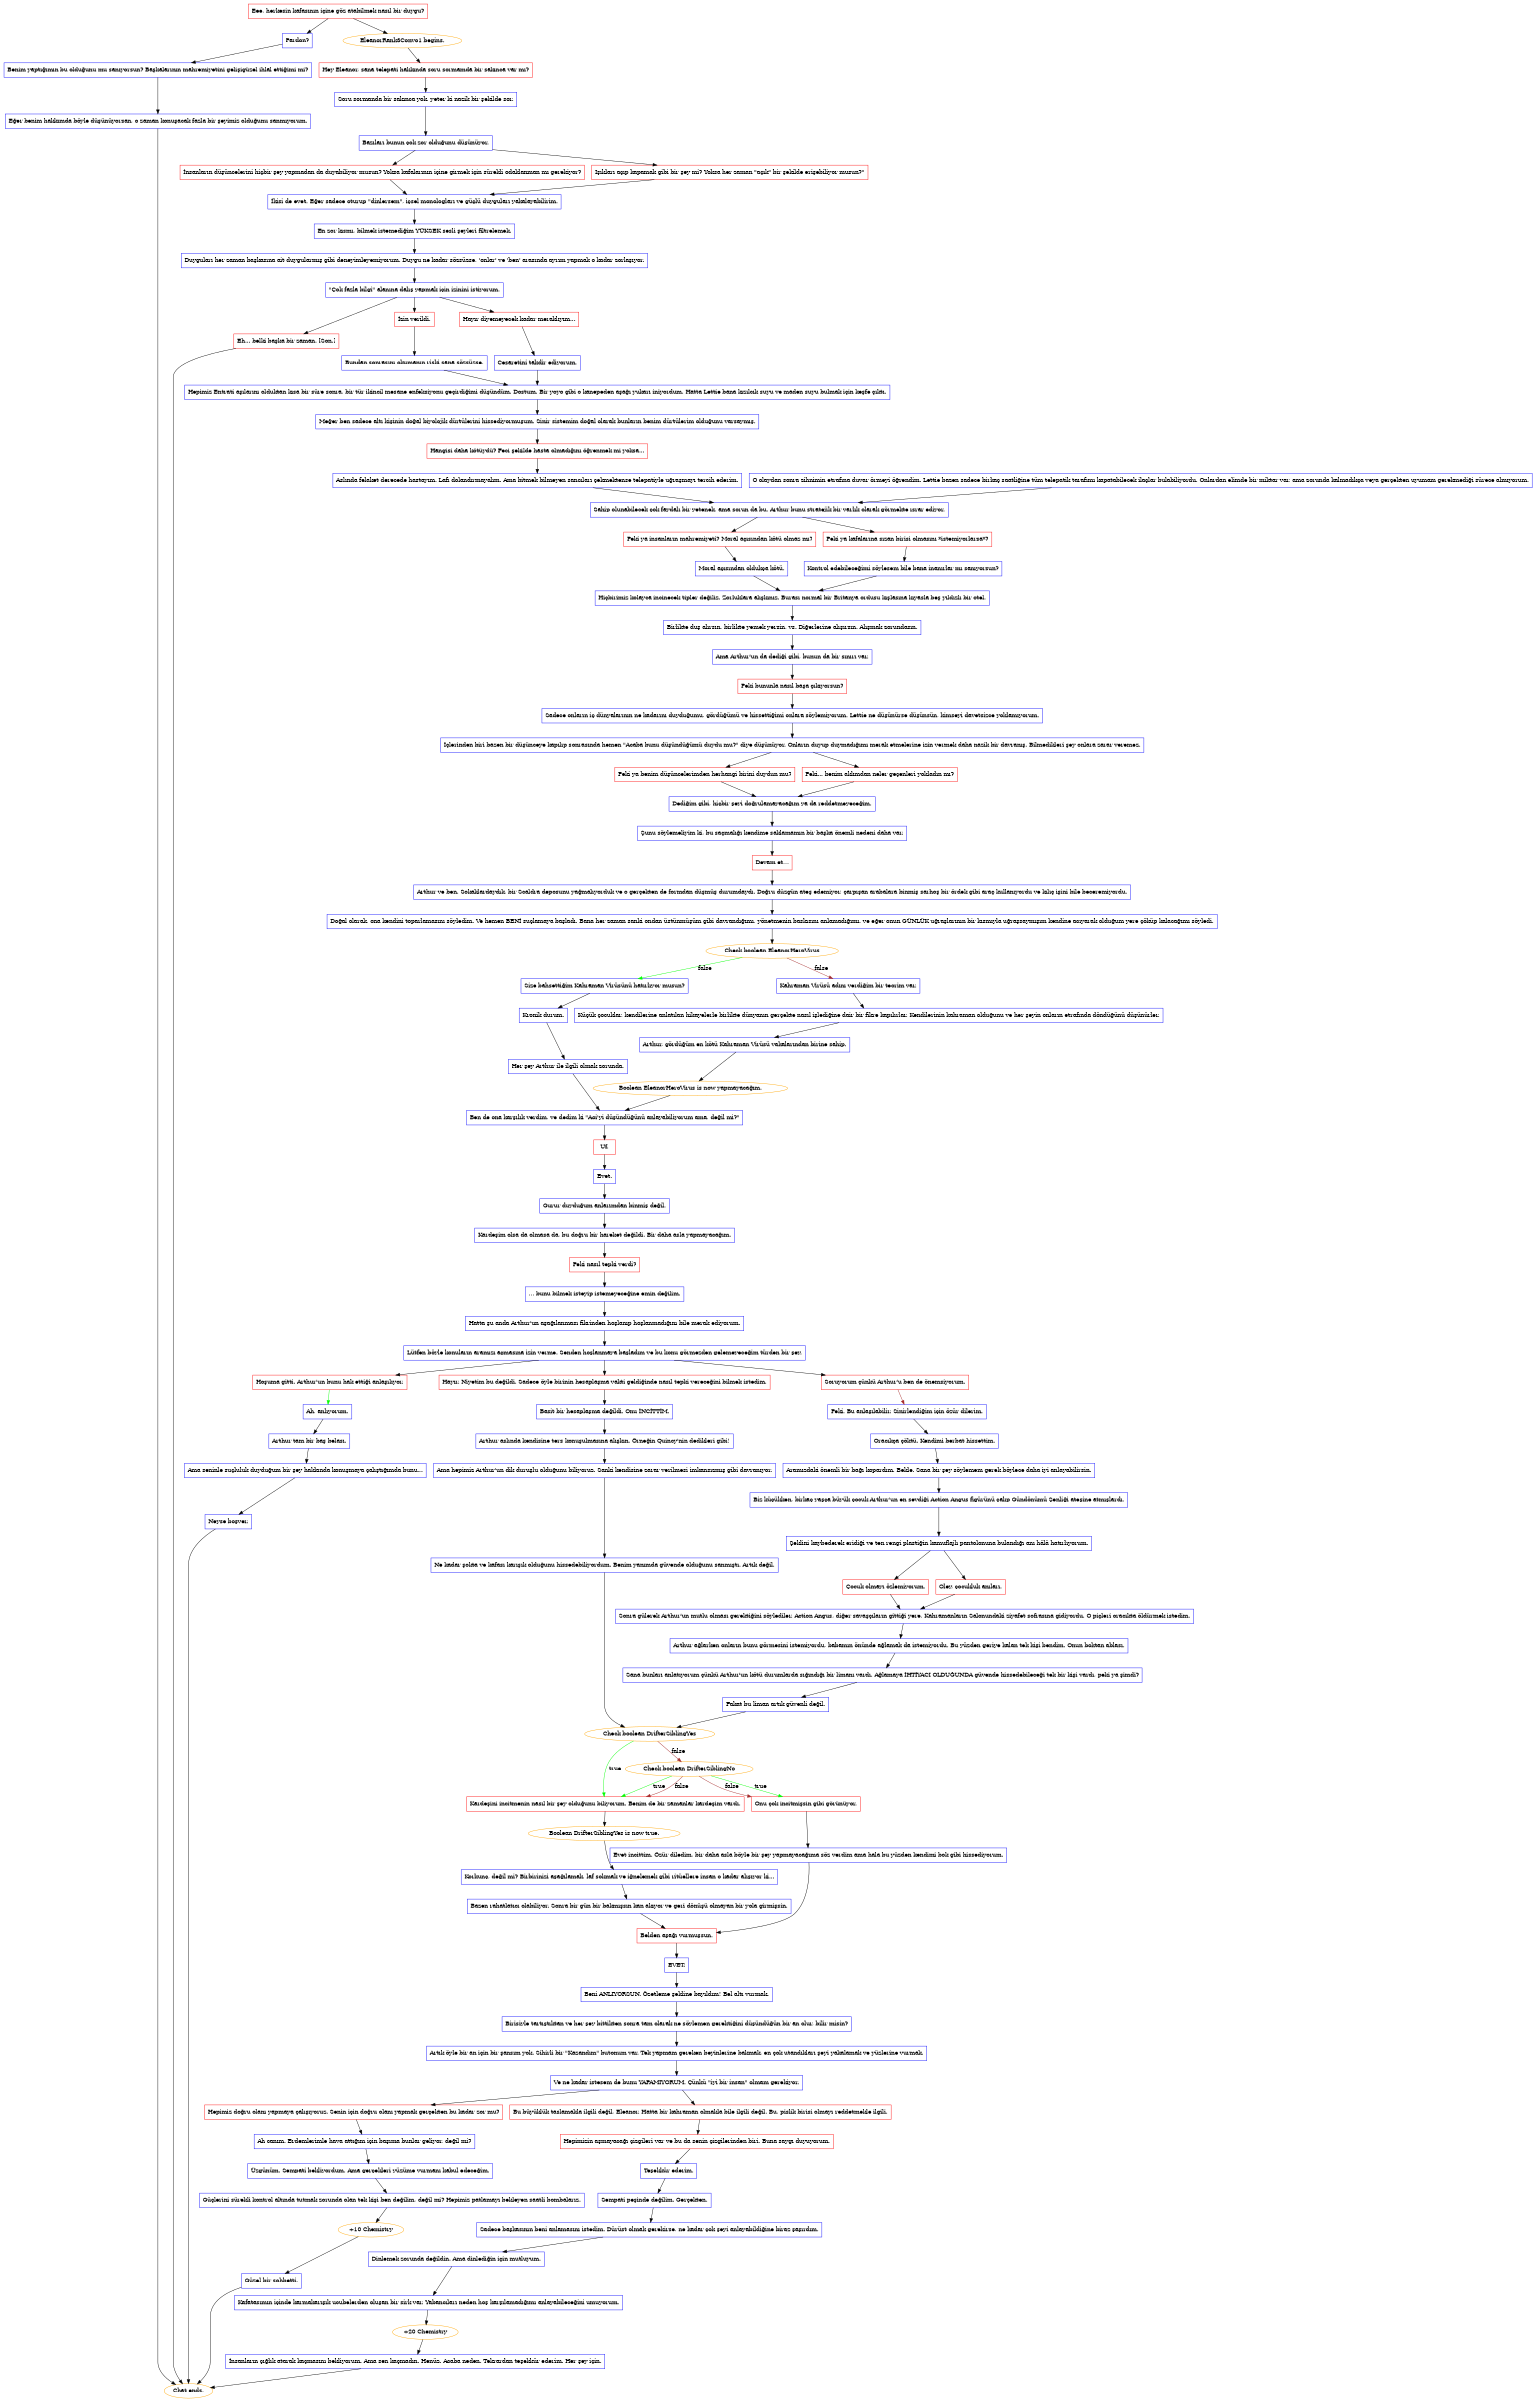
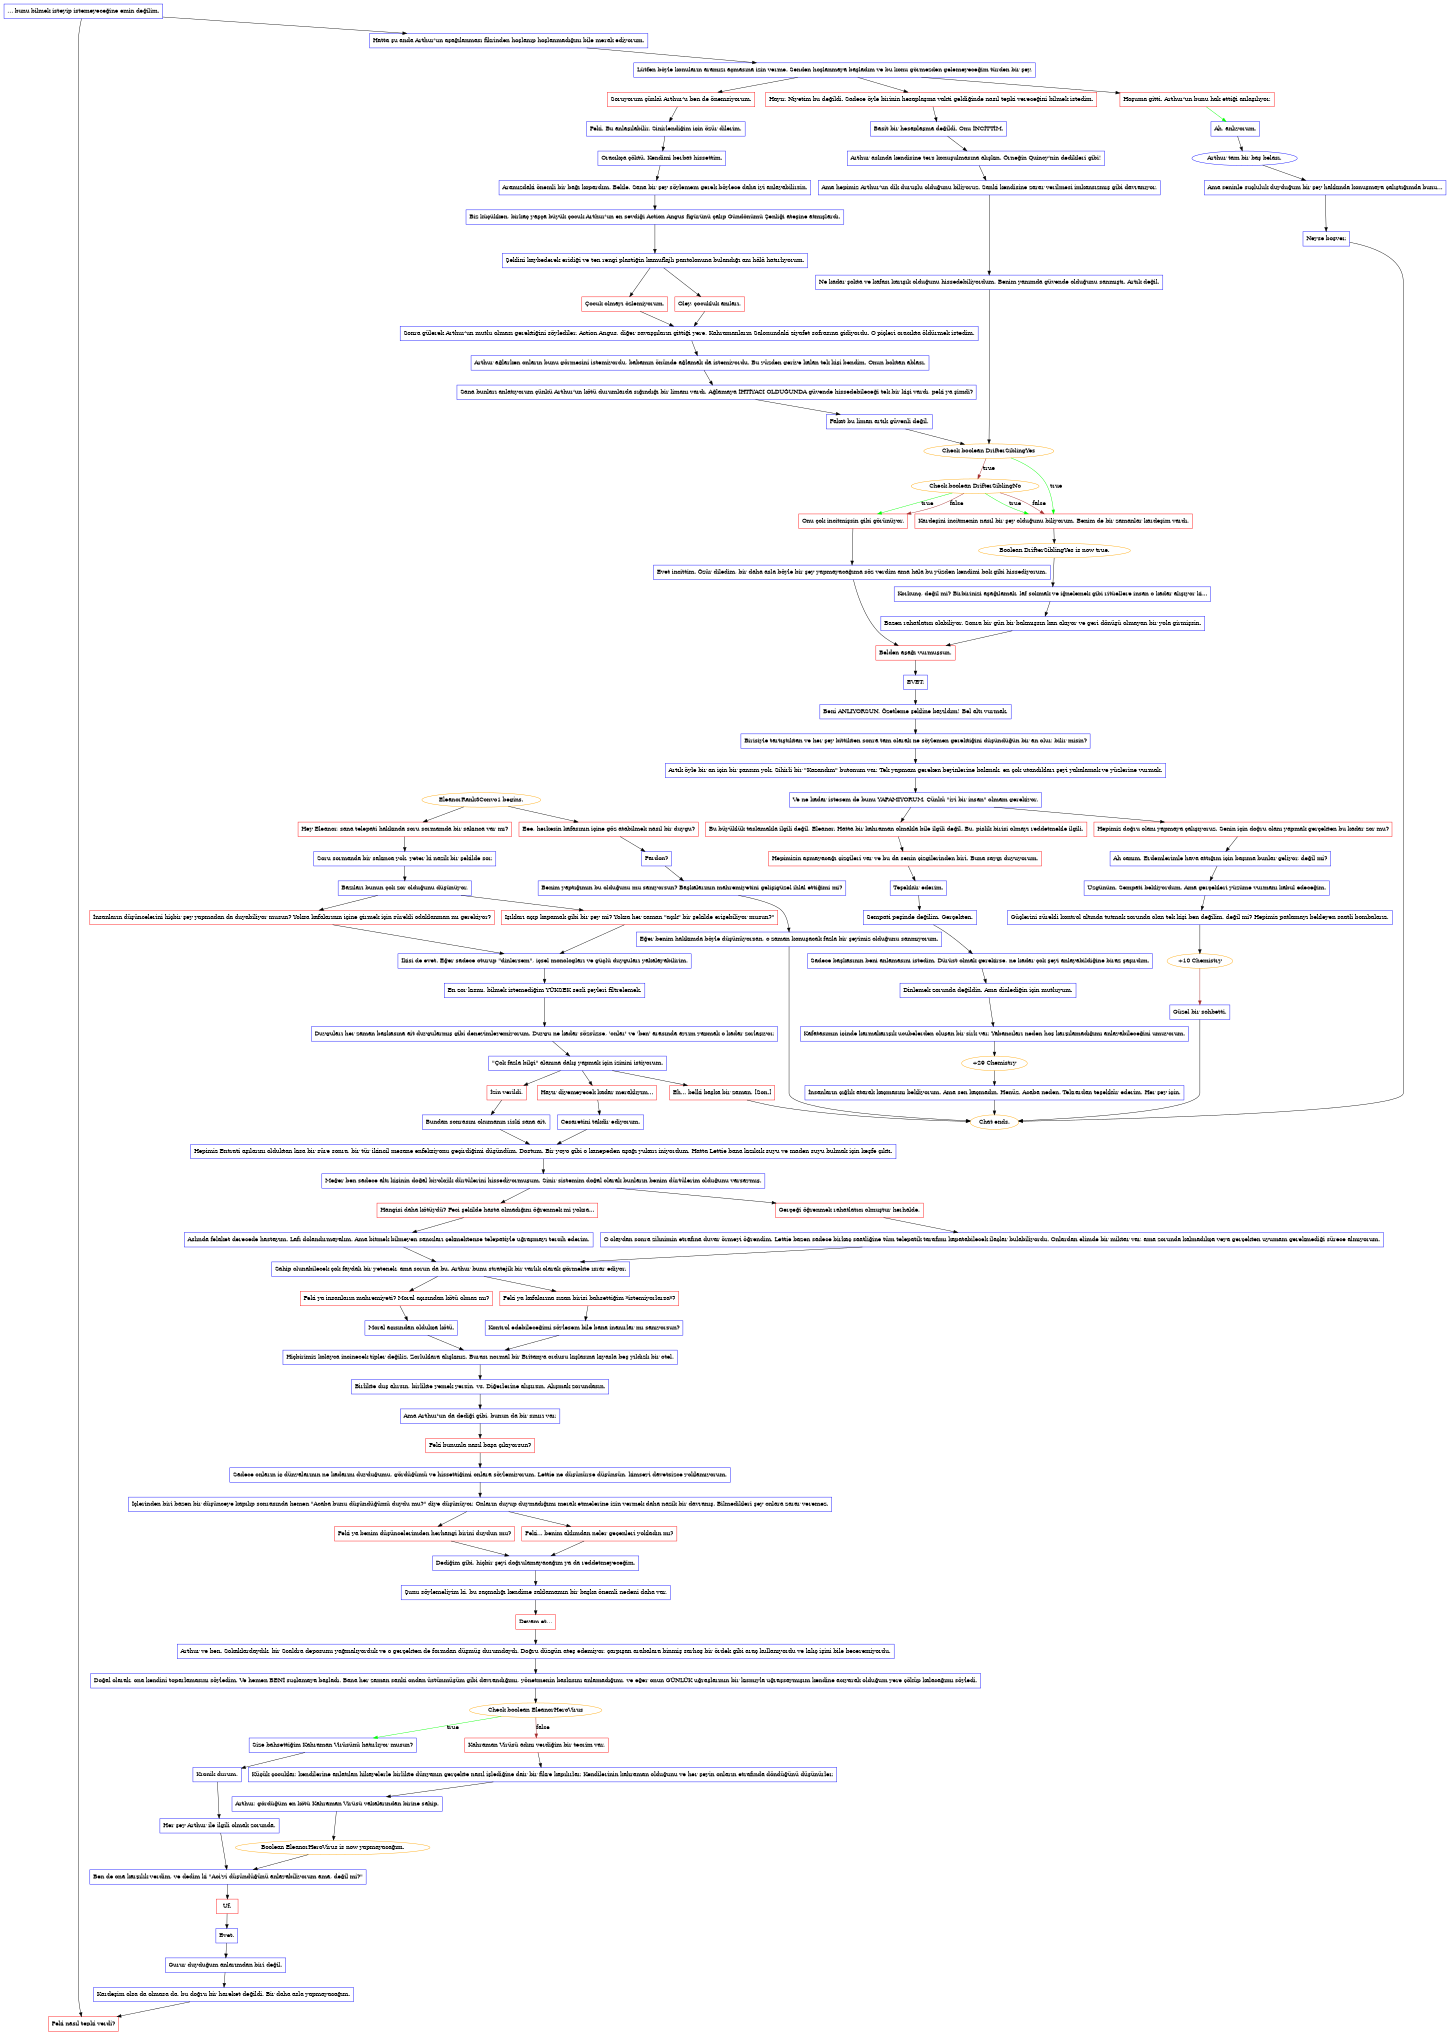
edge "Eee, herkesin kafasının içine göz atabilmek nasıl bir duygu?" -> "EleanorRank3Convo1 begins.": reversed
node "Bundan sonrasını okumanın riski sana sözsüzse.": label "Bundan sonrasını okumanın riski sana sözsüzse." -> "Bundan sonrasını okumanın riski sana ait."
node "Peki ya kafalarına sızan birisi olmasını *istemiyorlarsa*?": label "Peki ya kafalarına sızan birisi olmasını *istemiyorlarsa*?" -> "Peki ya kafalarına sızan birisi bahsettiğim *istemiyorlarsa*?"
edge "Check boolean EleanorHeroVirus" -> "Size bahsettiğim Kahraman Virüsünü hatırlıyor musun?": label "false" -> "true"
node "Kahraman Virüsü adını verdiğim bir teorim var.": color blue -> red
node "Gurur duyduğum anlarımdan binmiş değil.": label "Gurur duyduğum anlarımdan binmiş değil." -> "Gurur duyduğum anlarımdan biri değil."
node "Gerçeği öğrenmek rahatlatıcı olmuştur herhalde.": added
edge "Peki nasıl tepki verdi?" -> "… bunu bilmek isteyip istemeyeceğine emin değilim.": reversed
edge "Soruyorum çünkü Arthur'u ben de önemsiyorum." -> "Peki. Bu anlaşılabilir. Sinirlendiğim için özür dilerim.": color brown -> black
node "Arthur tam bir baş belası.": shape box -> ellipse
edge "Check boolean DrifterSiblingYes" -> "Check boolean DrifterSiblingNo": label "false" -> "true"
edge "+10 Chemistry" -> "Güzel bir sohbetti.": color black -> brown
node "+20 Chemistry": label "+20 Chemistry" -> "+29 Chemistry"
